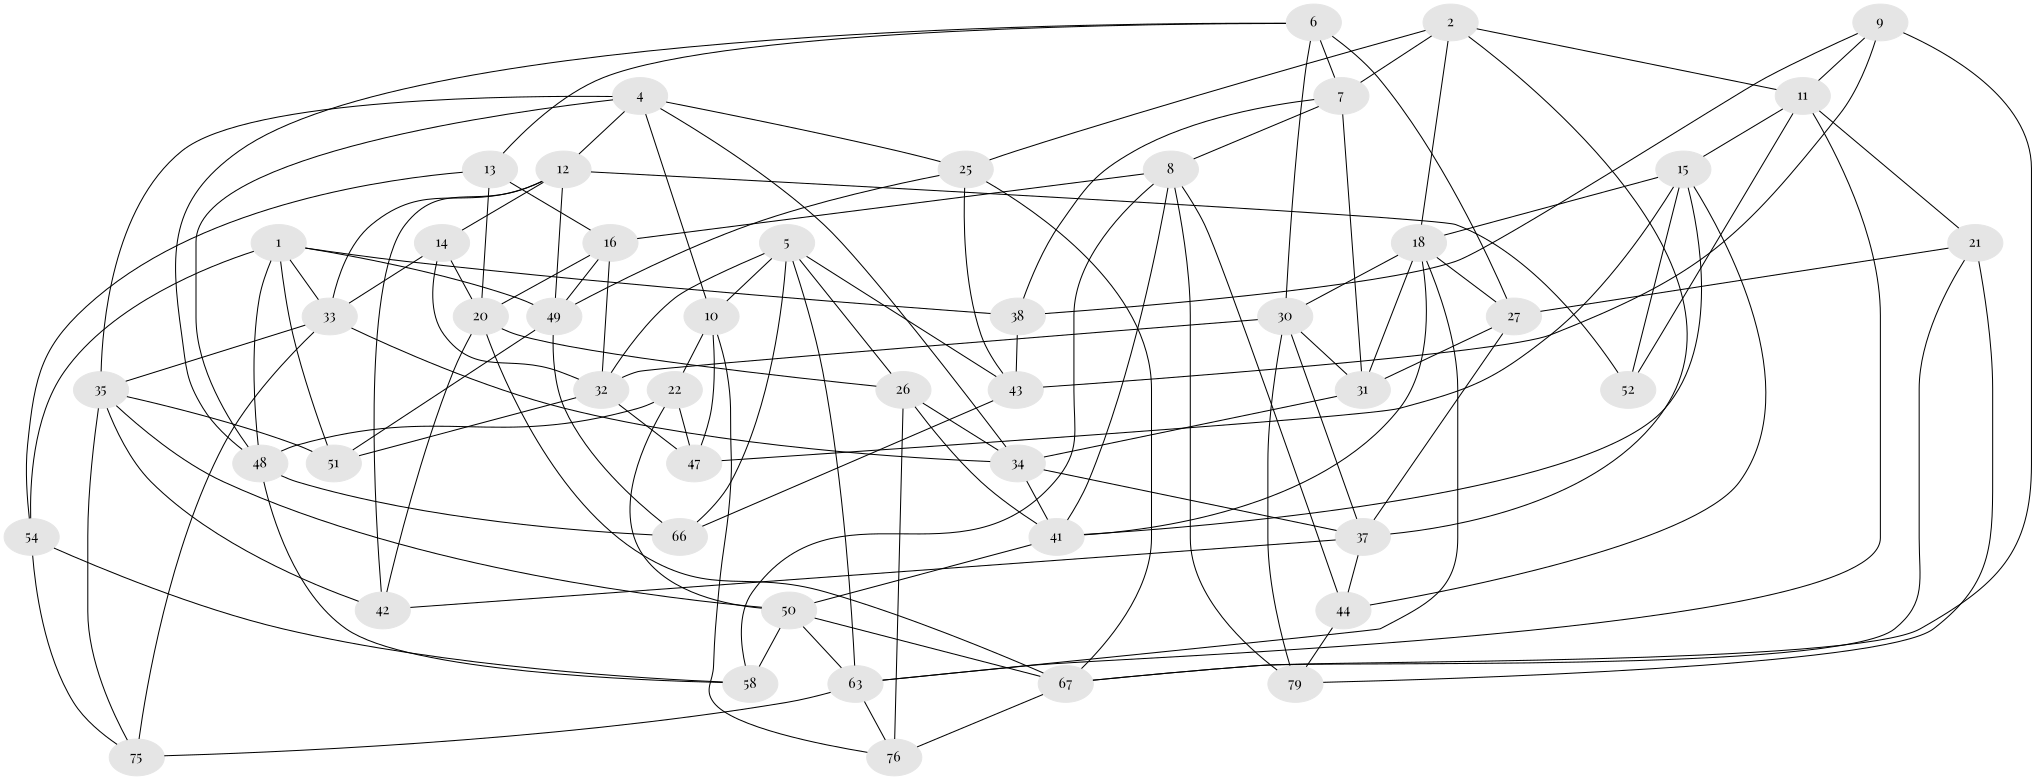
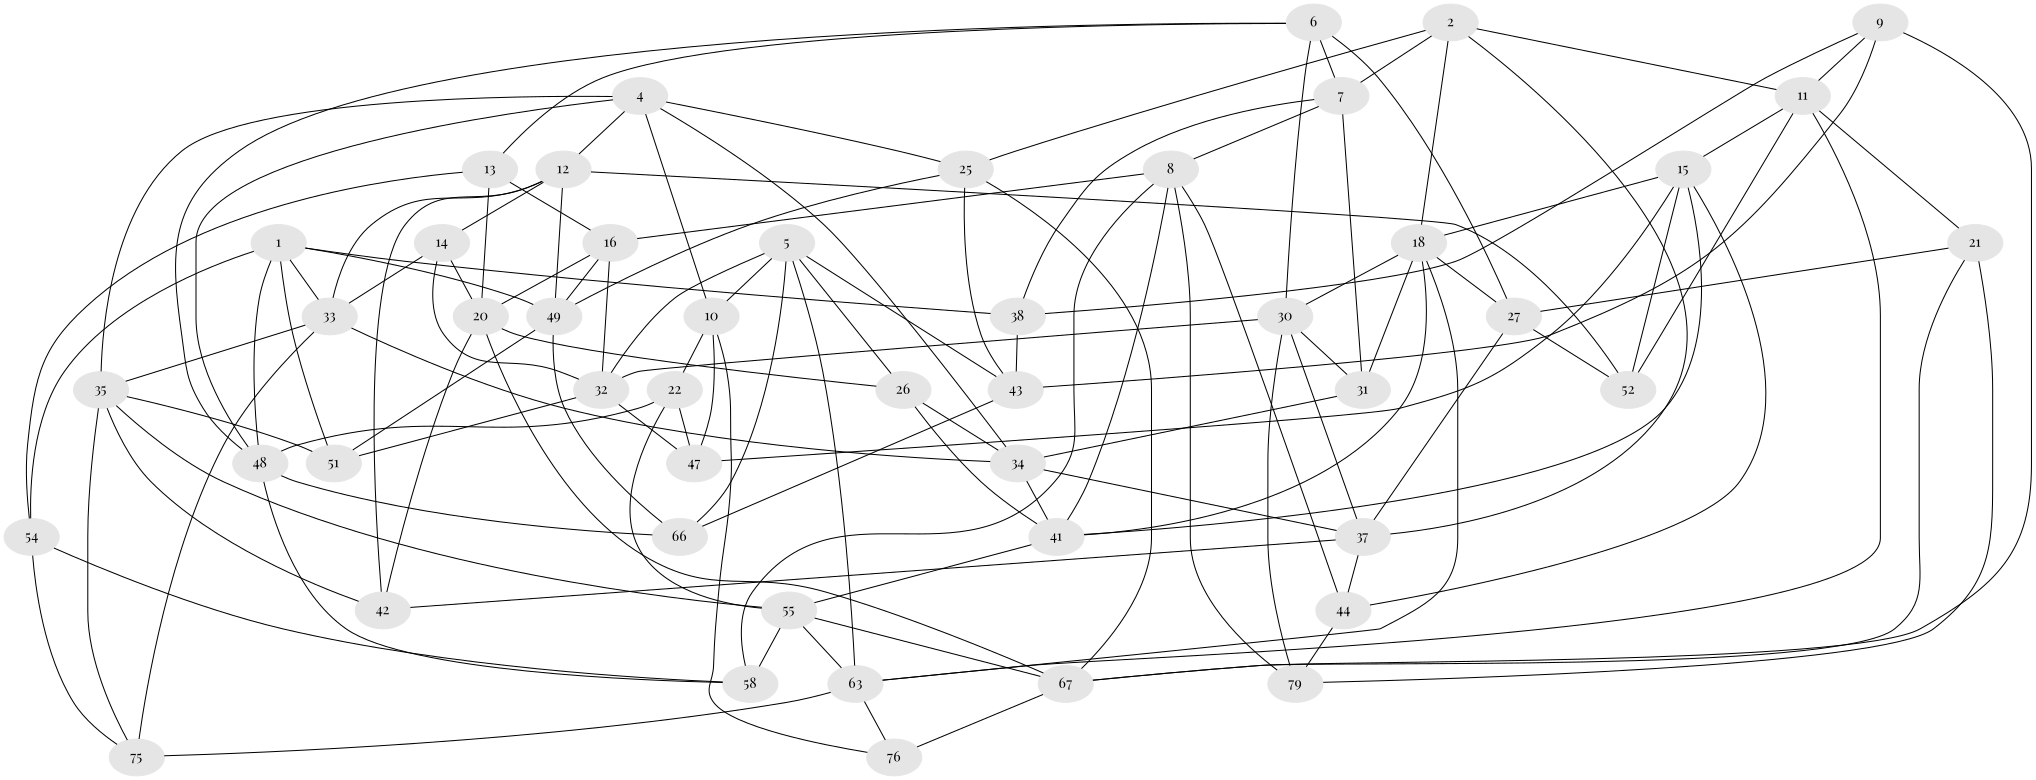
edge "27" -- "31": now "27" -- "52"
edge "26" -- "76": removed
node "50": label "50" -> "55"
